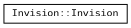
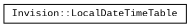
node "Invision::Invision": label "Invision::Invision" -> "Invision::LocalDateTimeTable"
